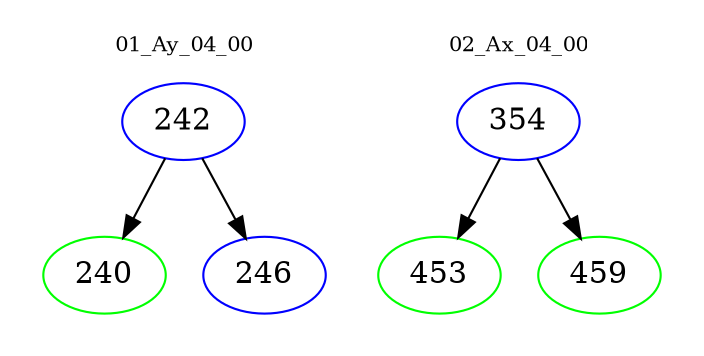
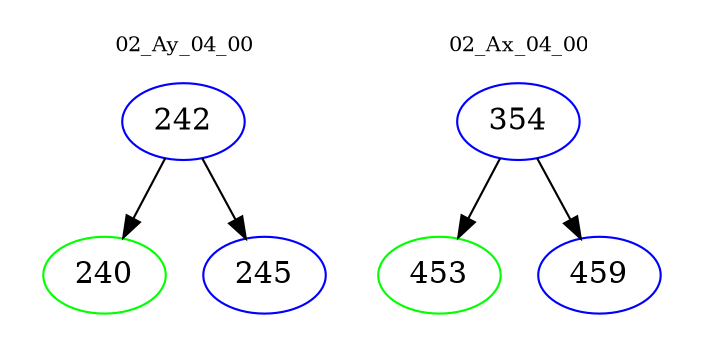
cluster "01_Ay_04_00": label "01_Ay_04_00" -> "02_Ay_04_00"
node "246": label "246" -> "245"
node "459": color green -> blue
